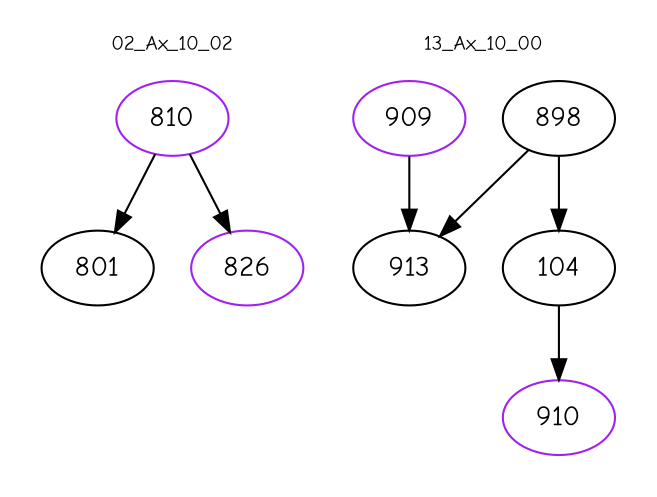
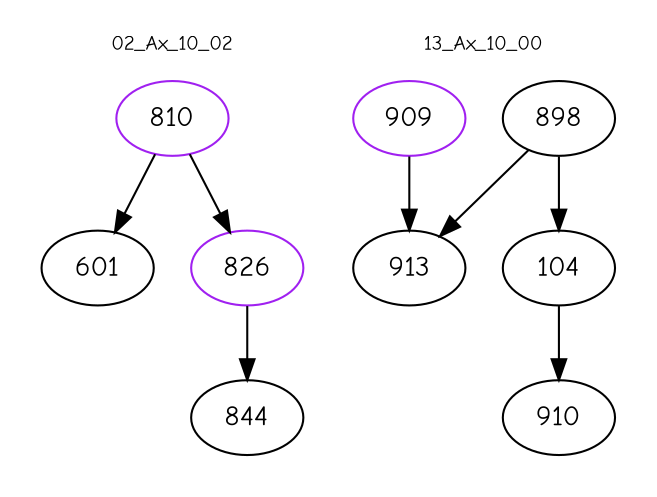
node "801": label "801" -> "601"
node "844": added
node "910": color purple -> black
